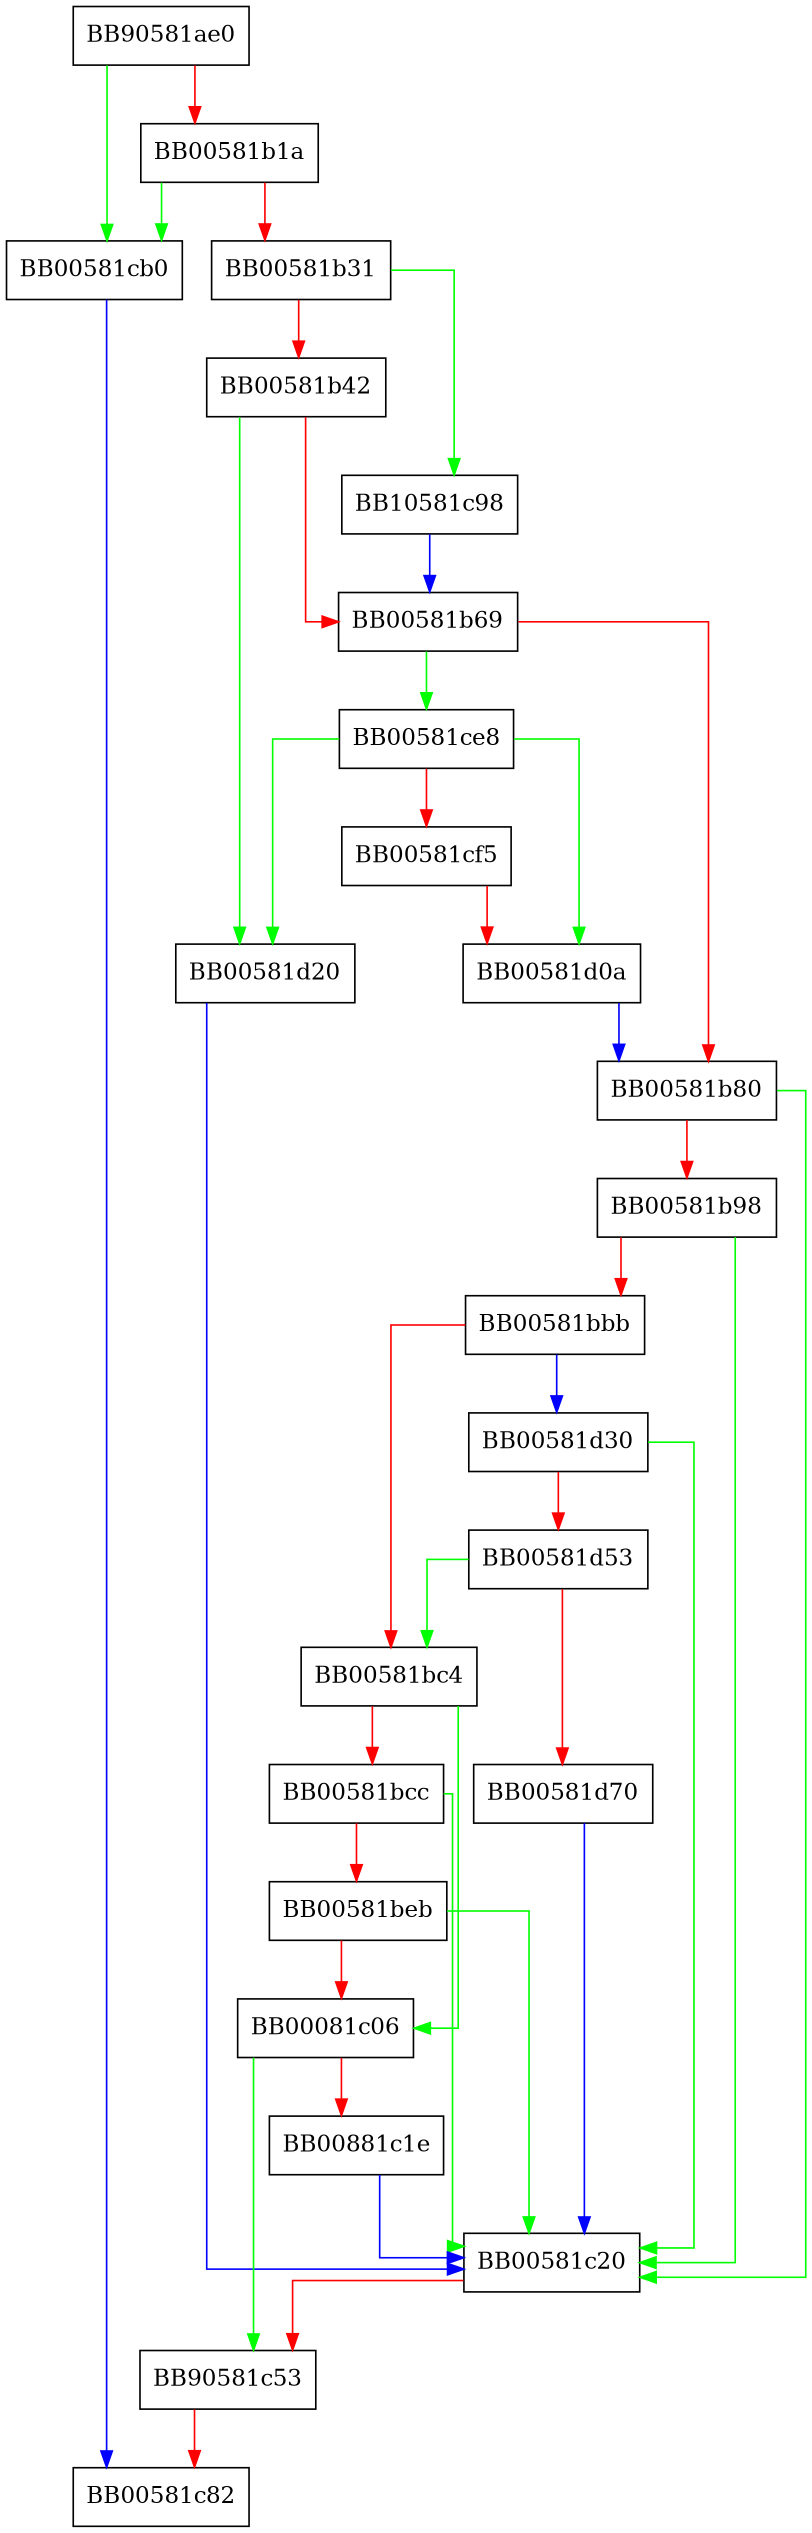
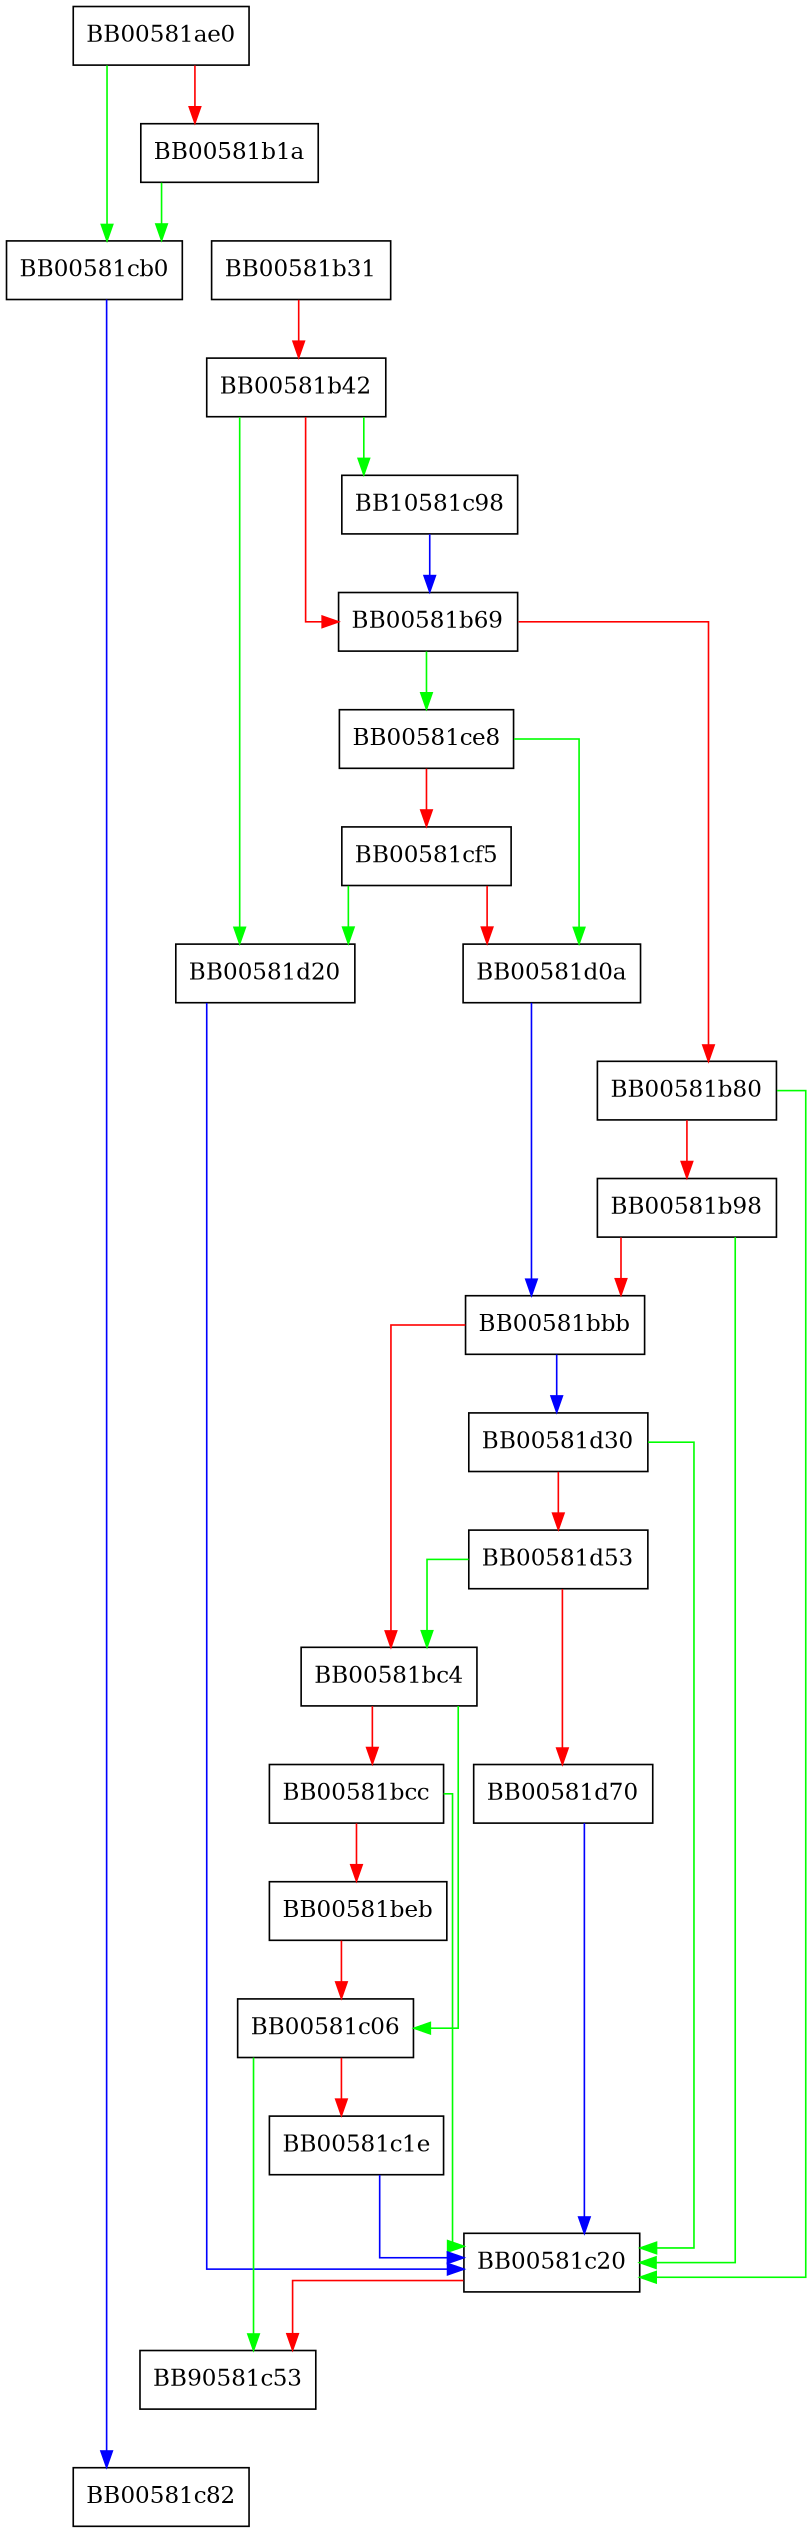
node "BB90581ae0": label "BB90581ae0" -> "BB00581ae0"
edge "BB00581b1a" -> "BB00581b31": removed
edge "BB00581b31" -> "BB10581c98": now "BB00581b42" -> "BB10581c98"
edge "BB00581ce8" -> "BB00581d20": now "BB00581cf5" -> "BB00581d20"
edge "BB00581d0a" -> "BB00581b80": now "BB00581d0a" -> "BB00581bbb"
edge "BB00581beb" -> "BB00581c20": removed
node "BB00081c06": label "BB00081c06" -> "BB00581c06"
node "BB00881c1e": label "BB00881c1e" -> "BB00581c1e"
edge "BB90581c53" -> "BB00581c82": removed
